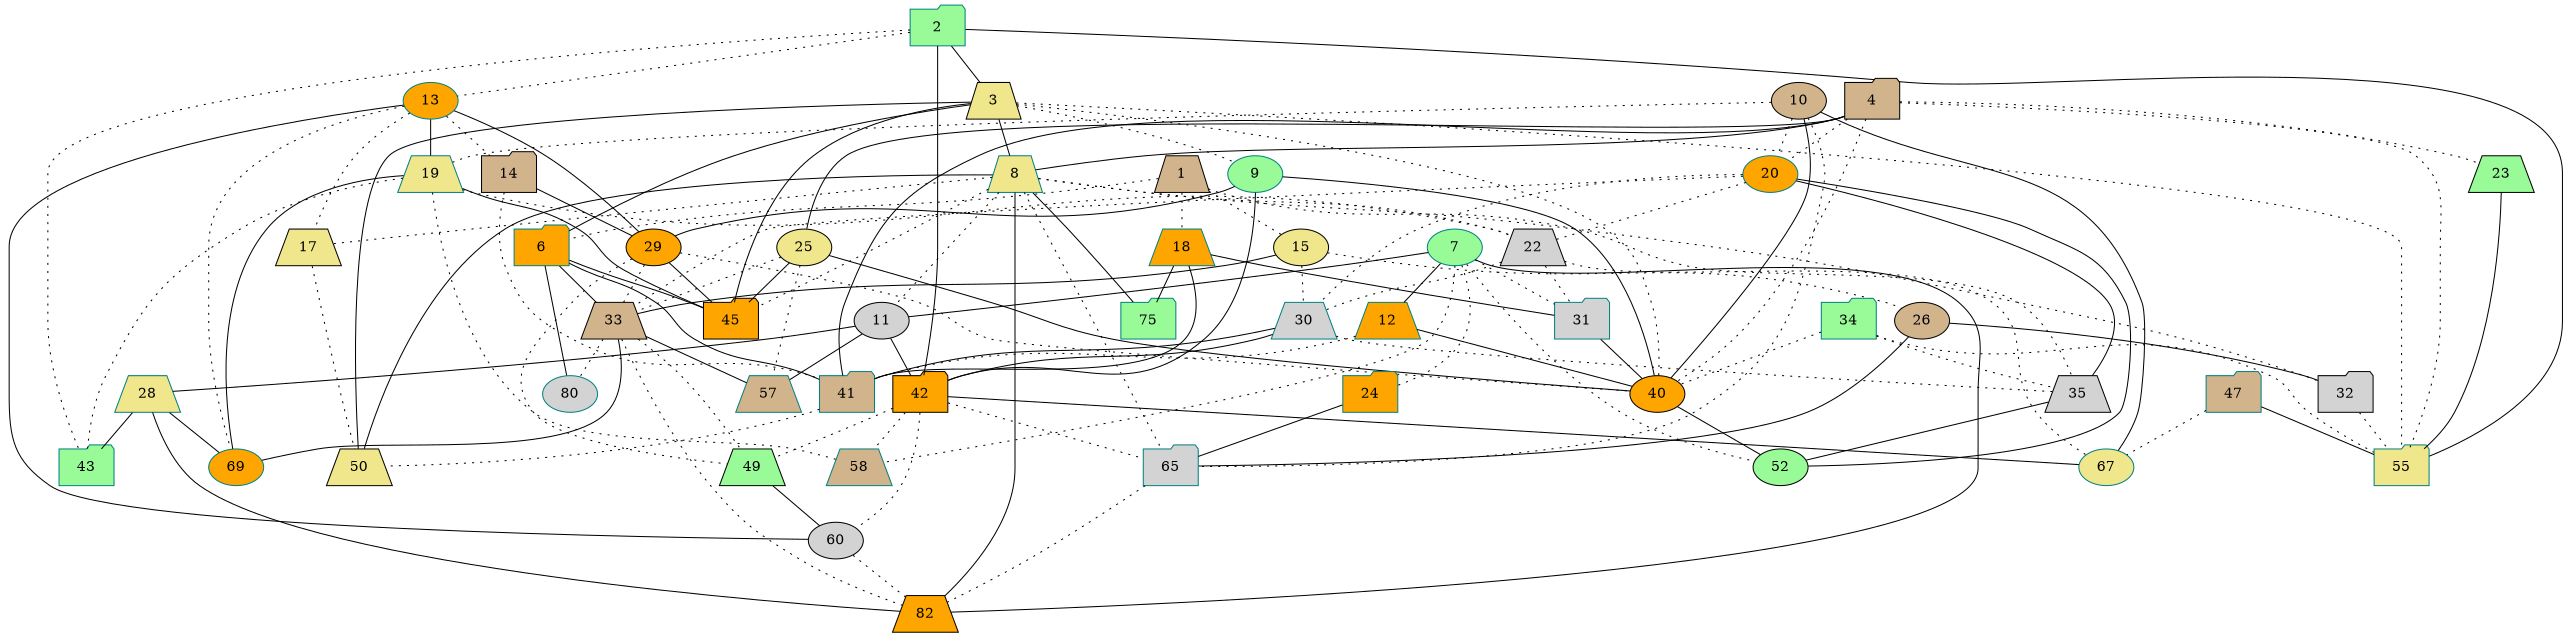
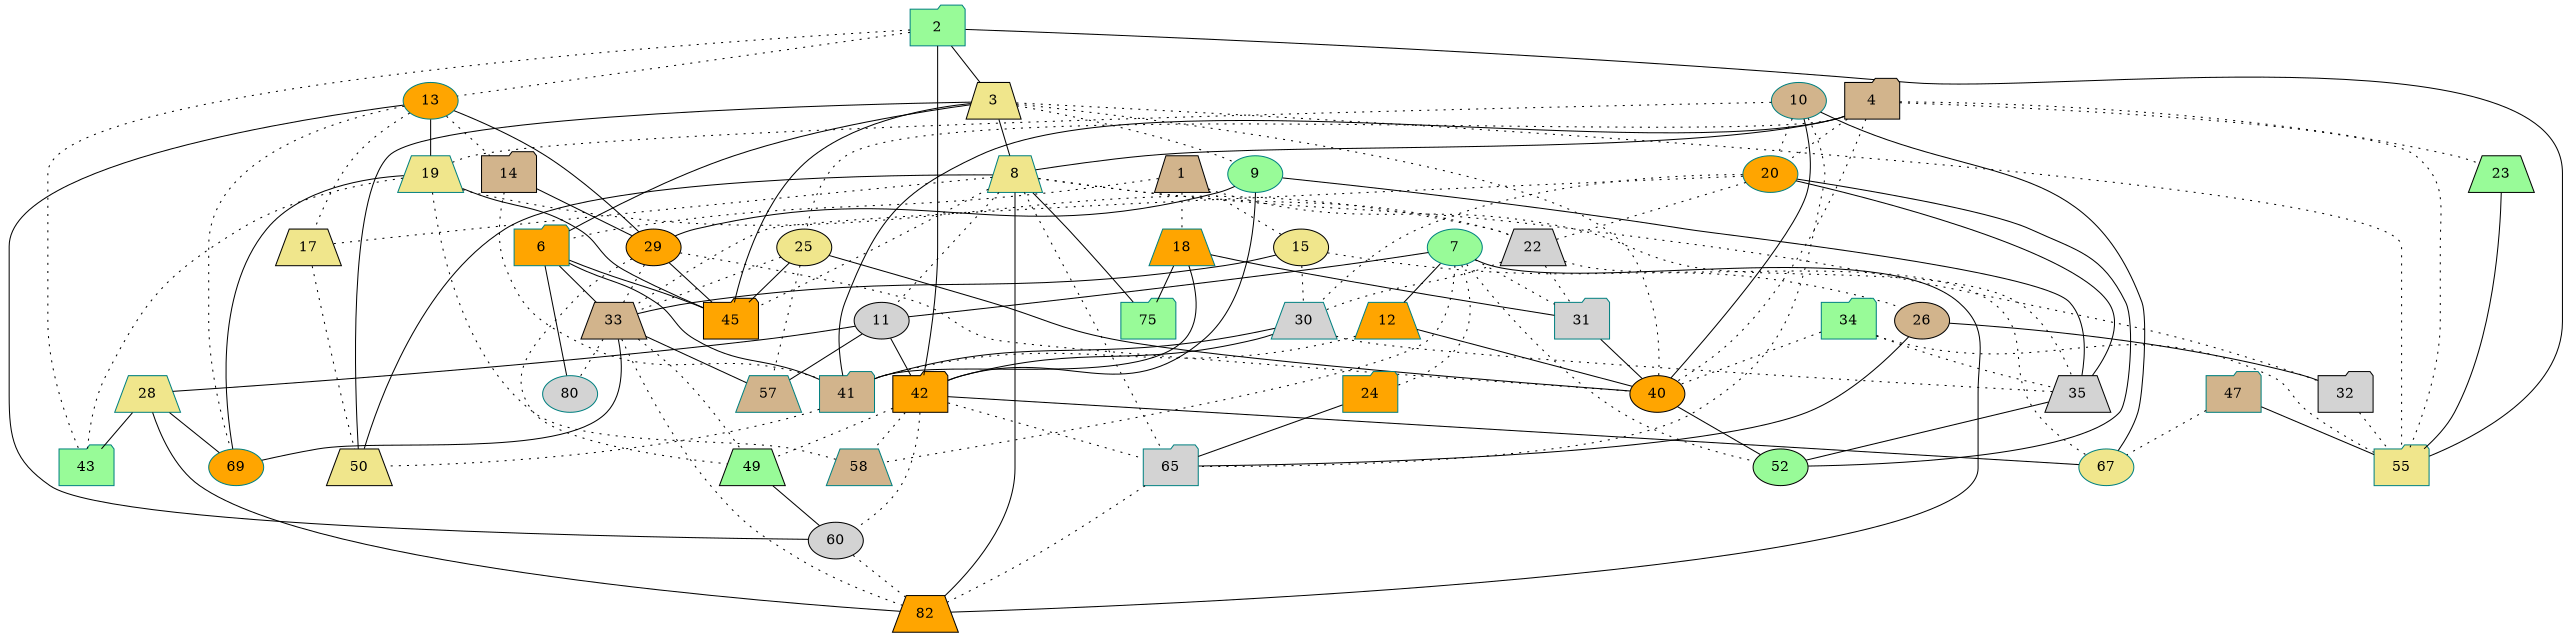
node "10": color black -> teal
edge "4" -- "25": style solid -> dotted
edge "9" -- "40": now "9" -- "35"
